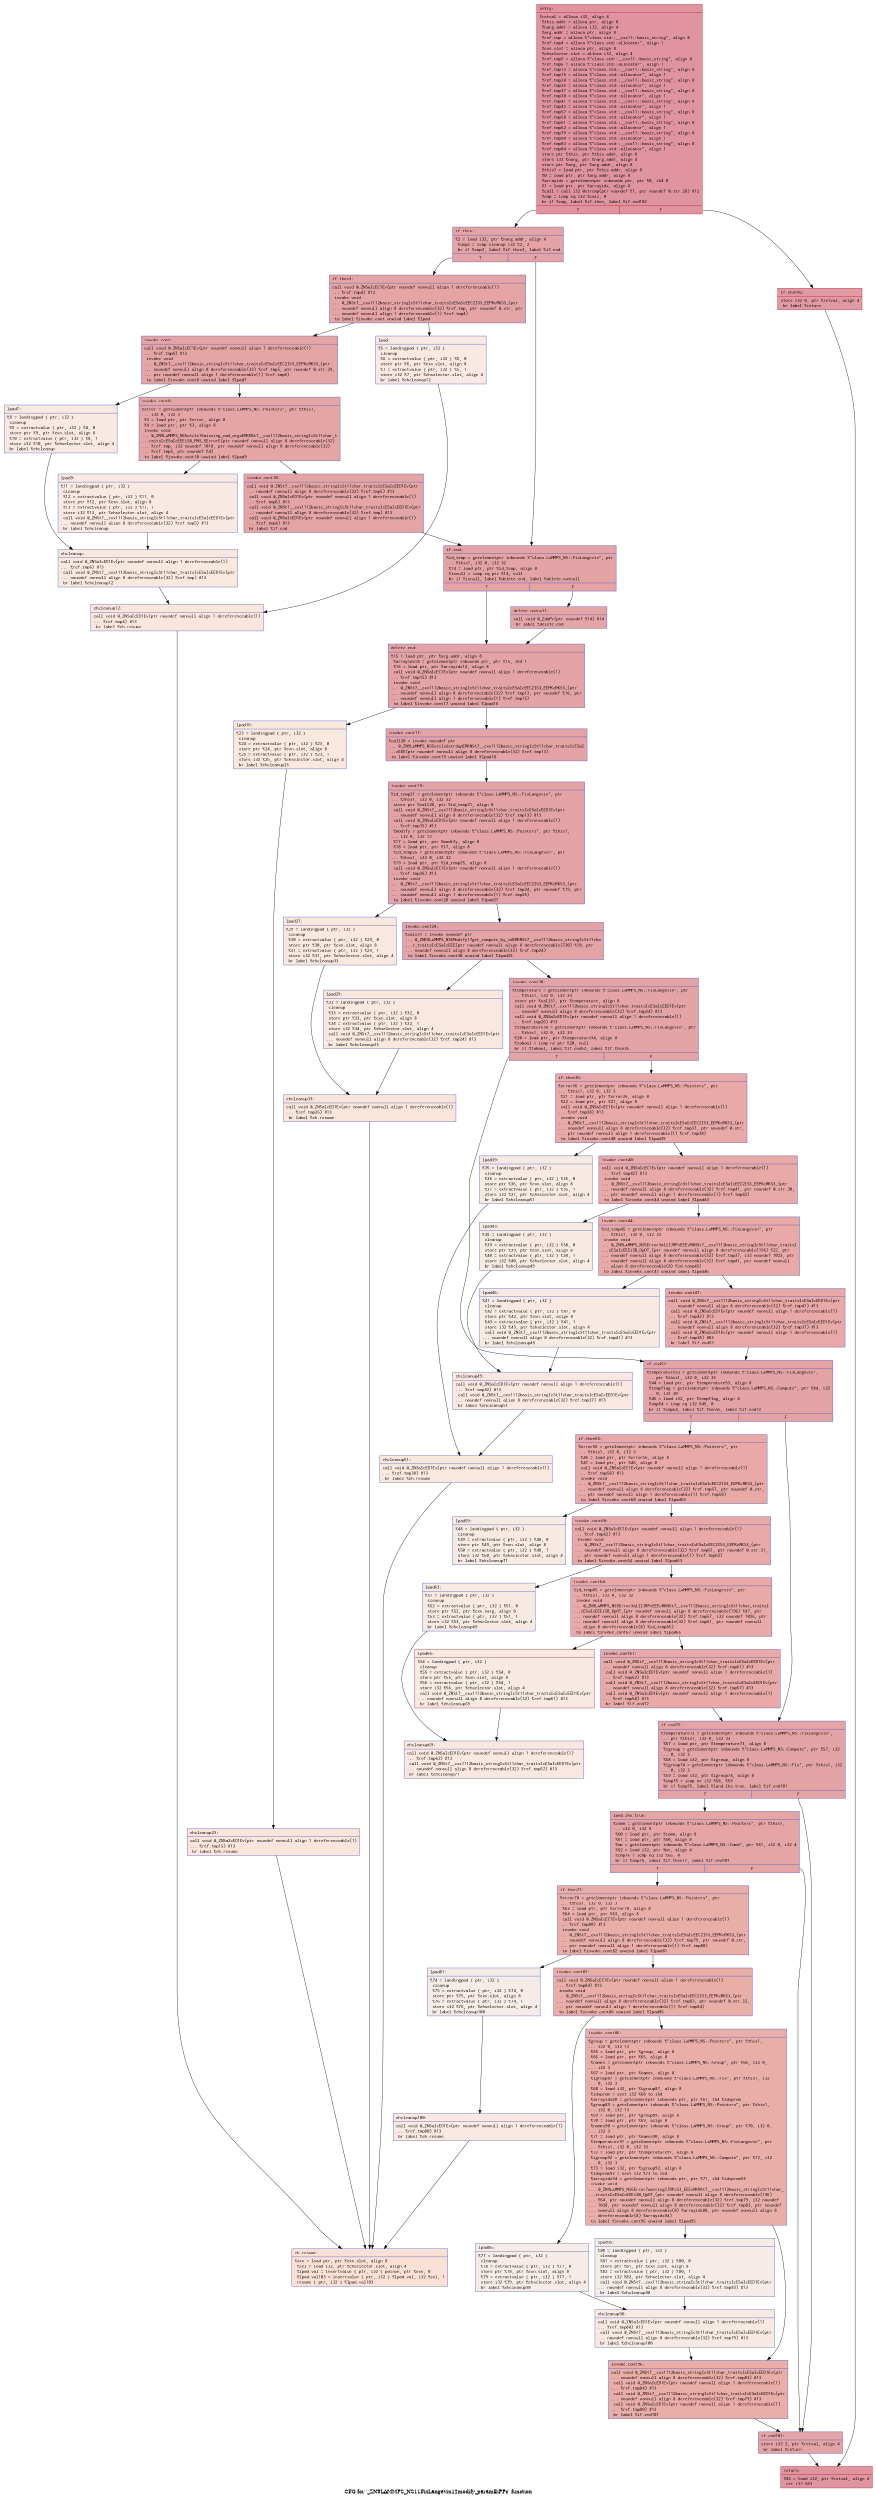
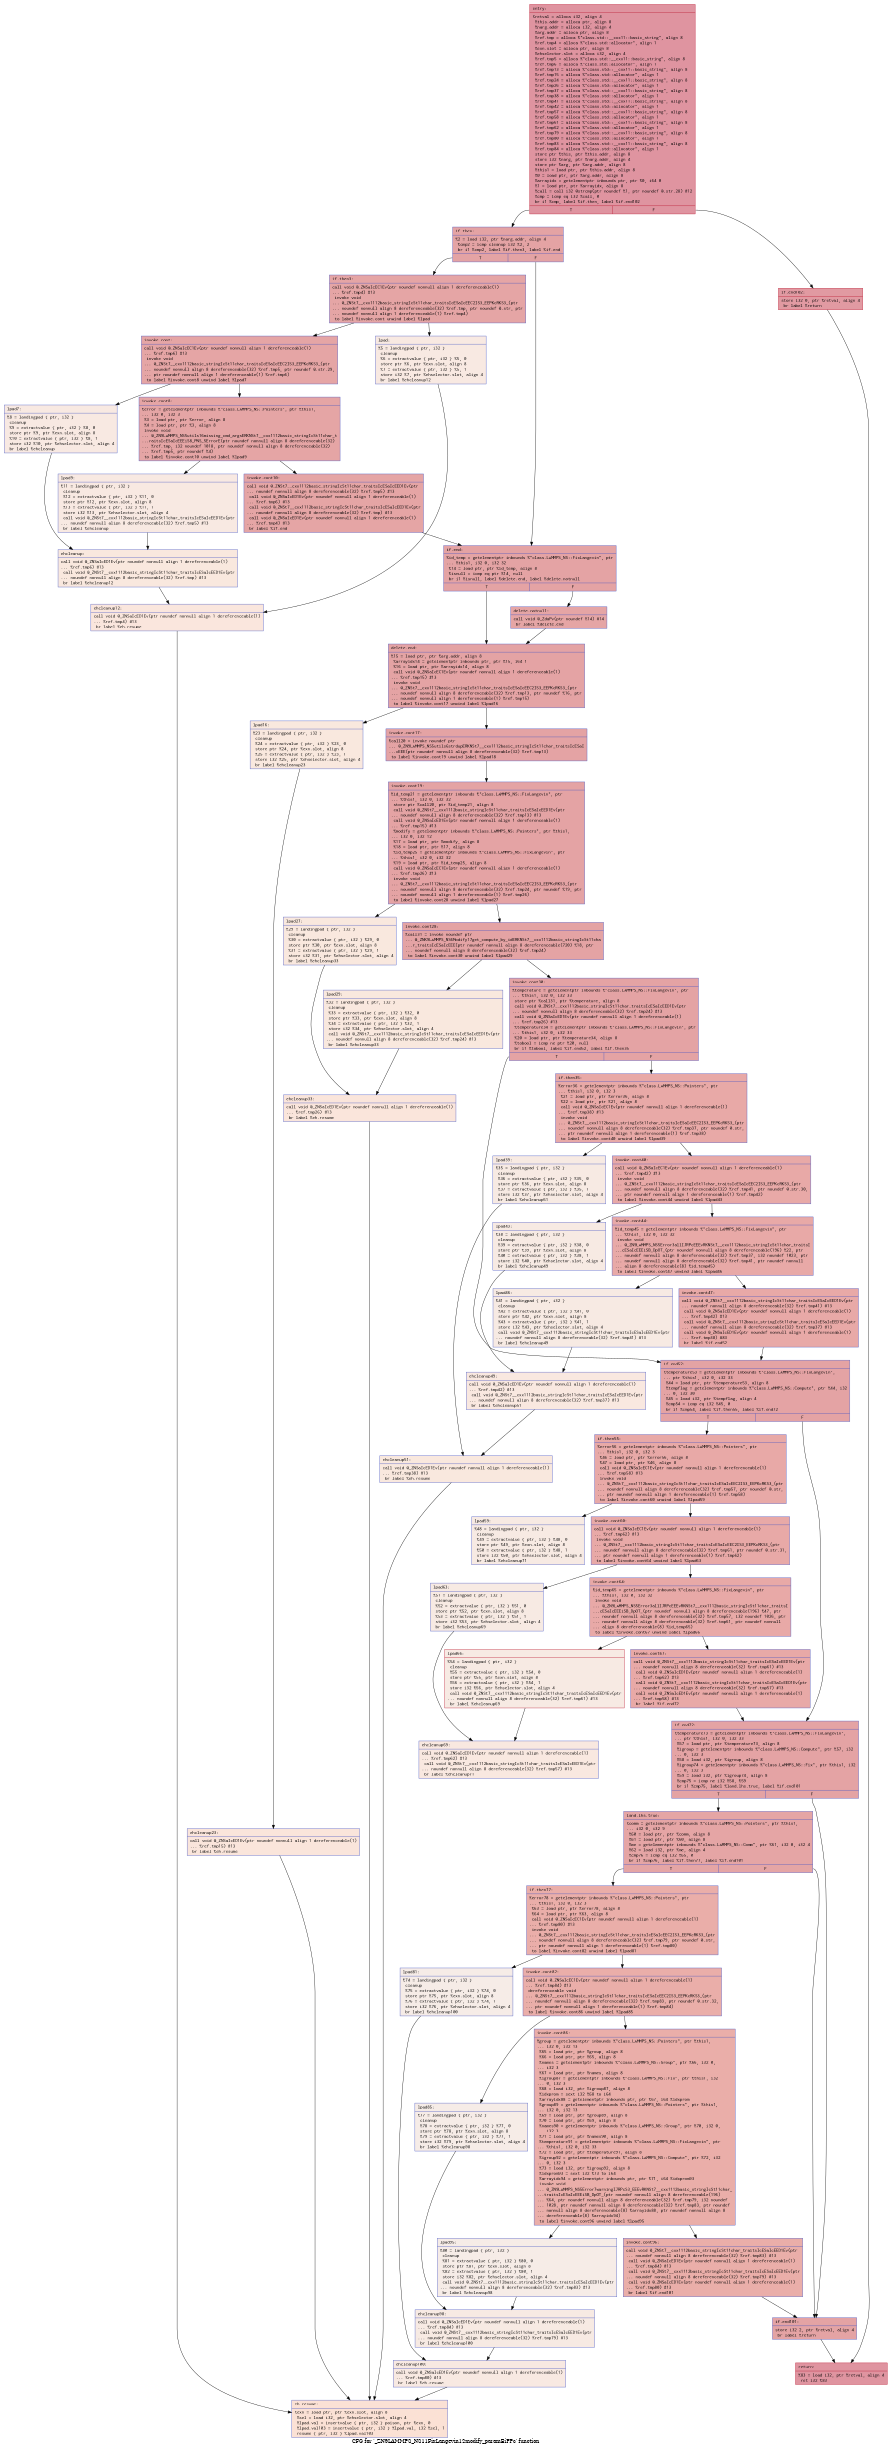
node "lpad63:": text "store ptr %52, ptr %exn.narg, align 8" -> "store ptr %52, ptr %exn.slot, align 8"
node "invoke.cont82:": text "invoke void" -> "dereferenceable void"
edge "ehcleanup98:" -> "invoke.cont96:": now "ehcleanup98:" -> "ehcleanup100:"
